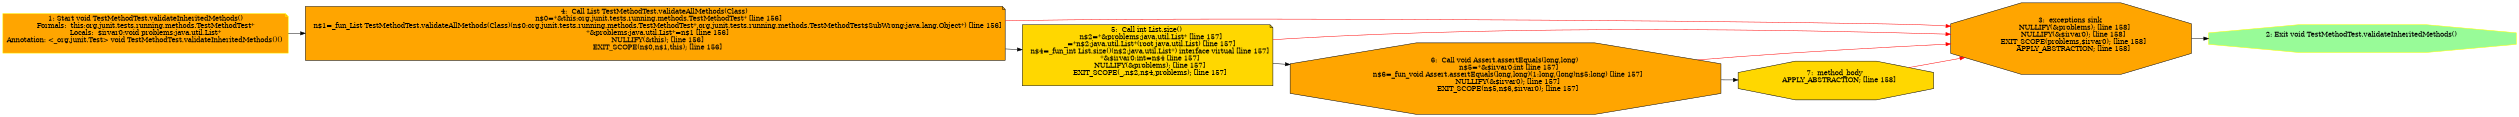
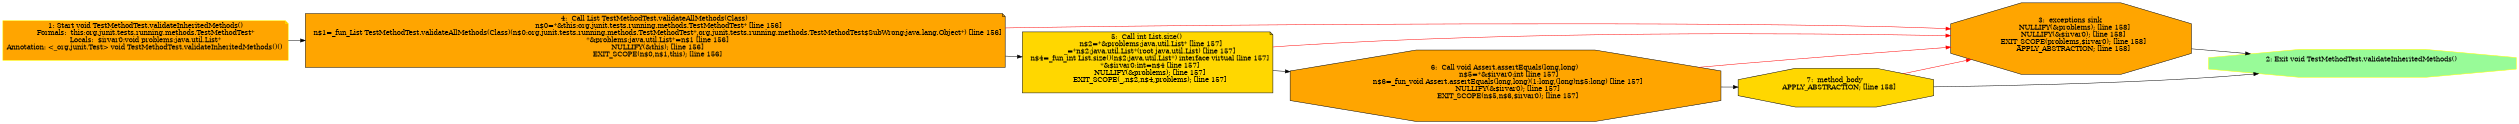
edge "7:  method_body APPLY_ABSTRACTION; [line 158]" -> "2: Exit void TestMethodTest.validateInheritedMethods()": added
